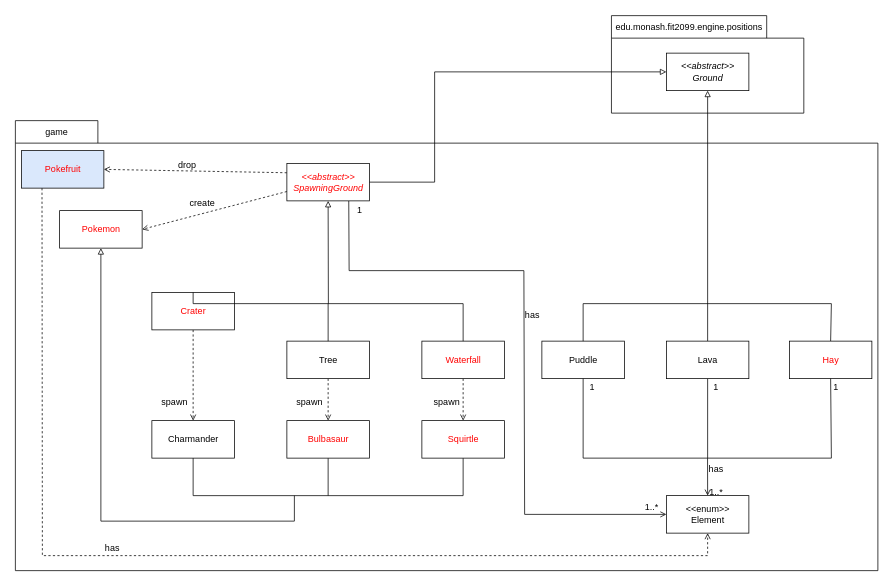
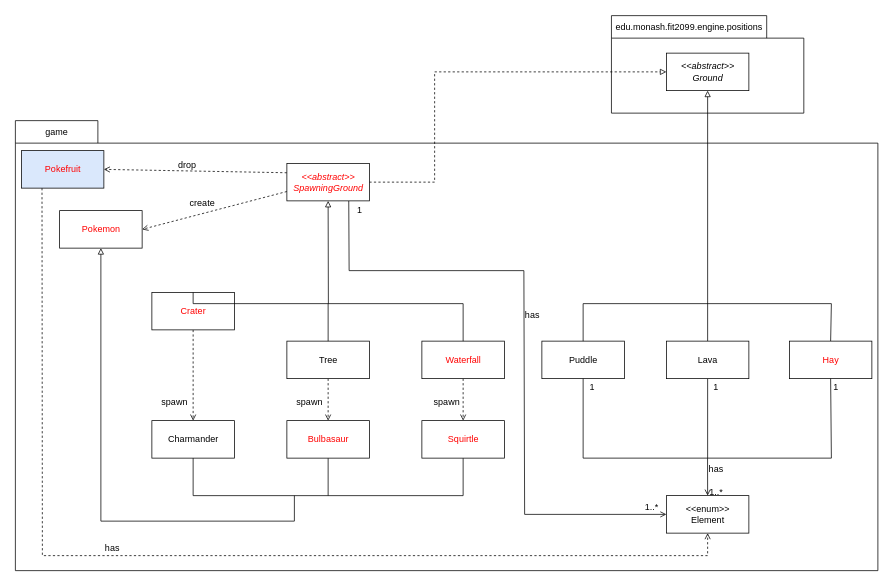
edge "<<abstract>> SpawningGround" -> "<<abstract>> Ground": style solid -> dashed
